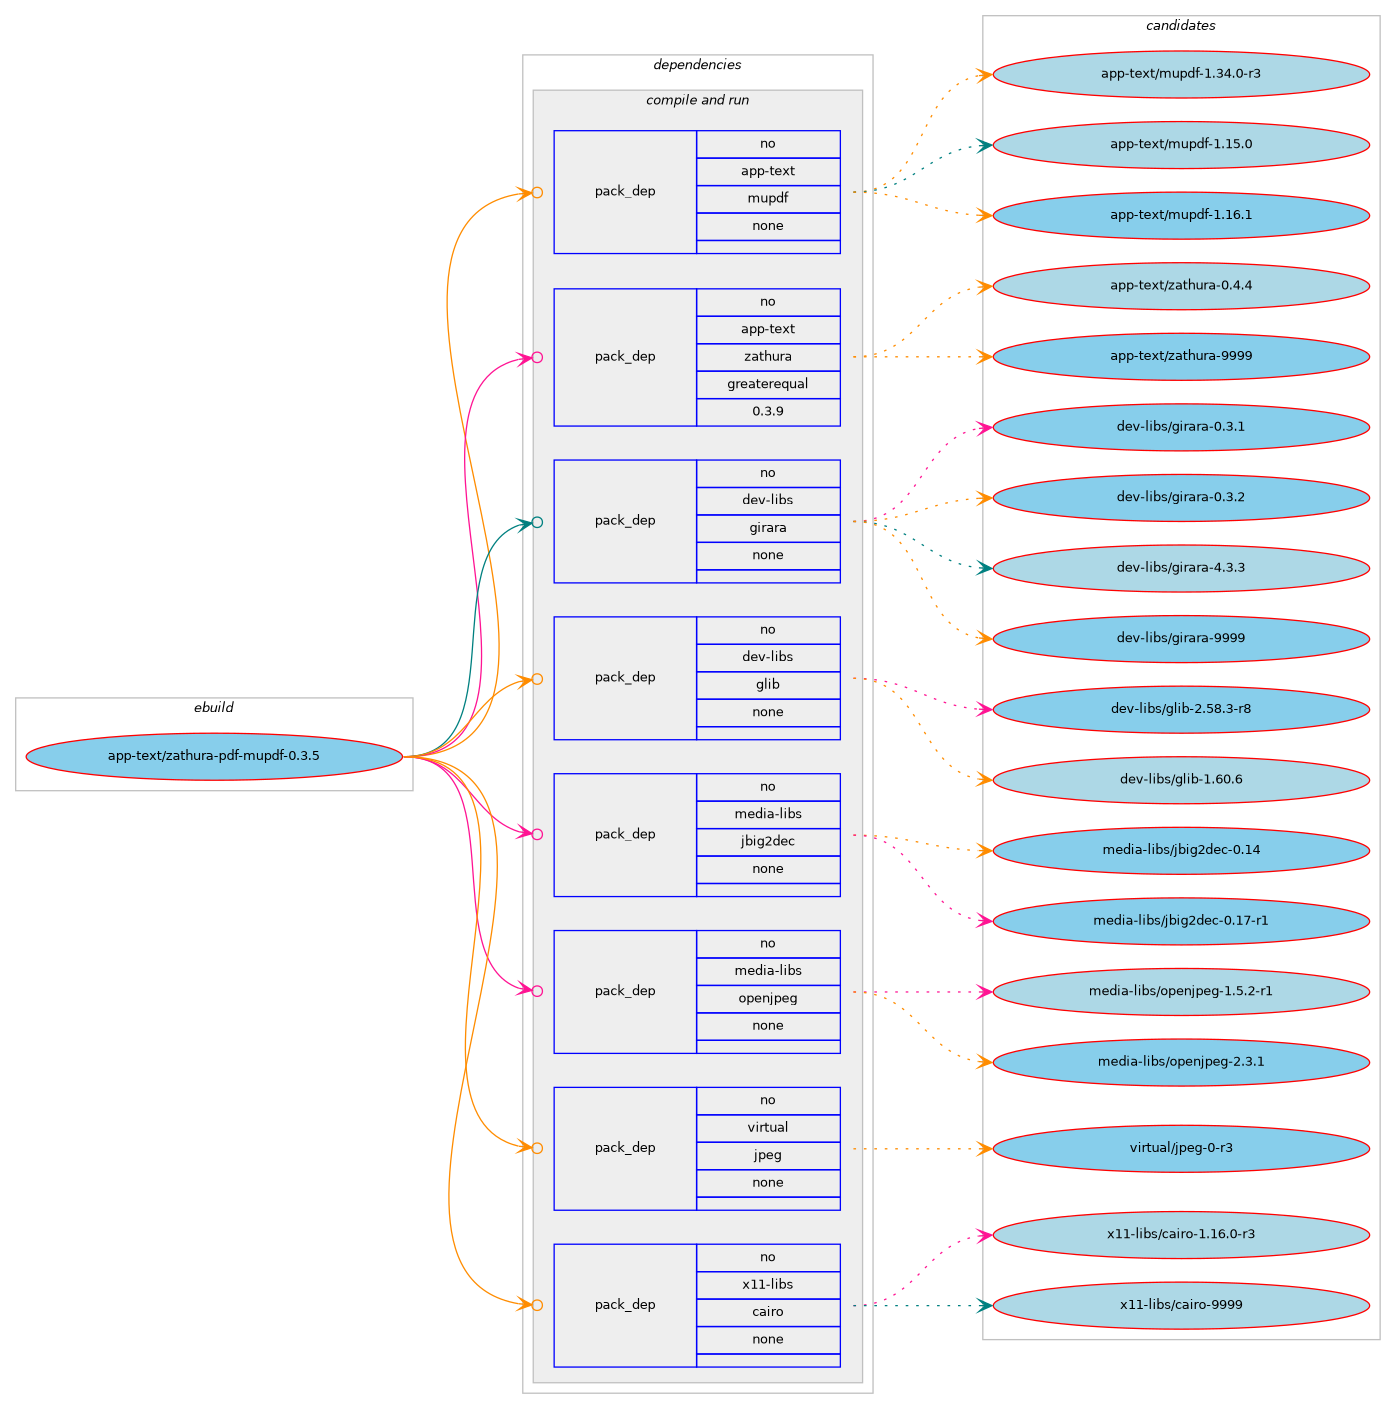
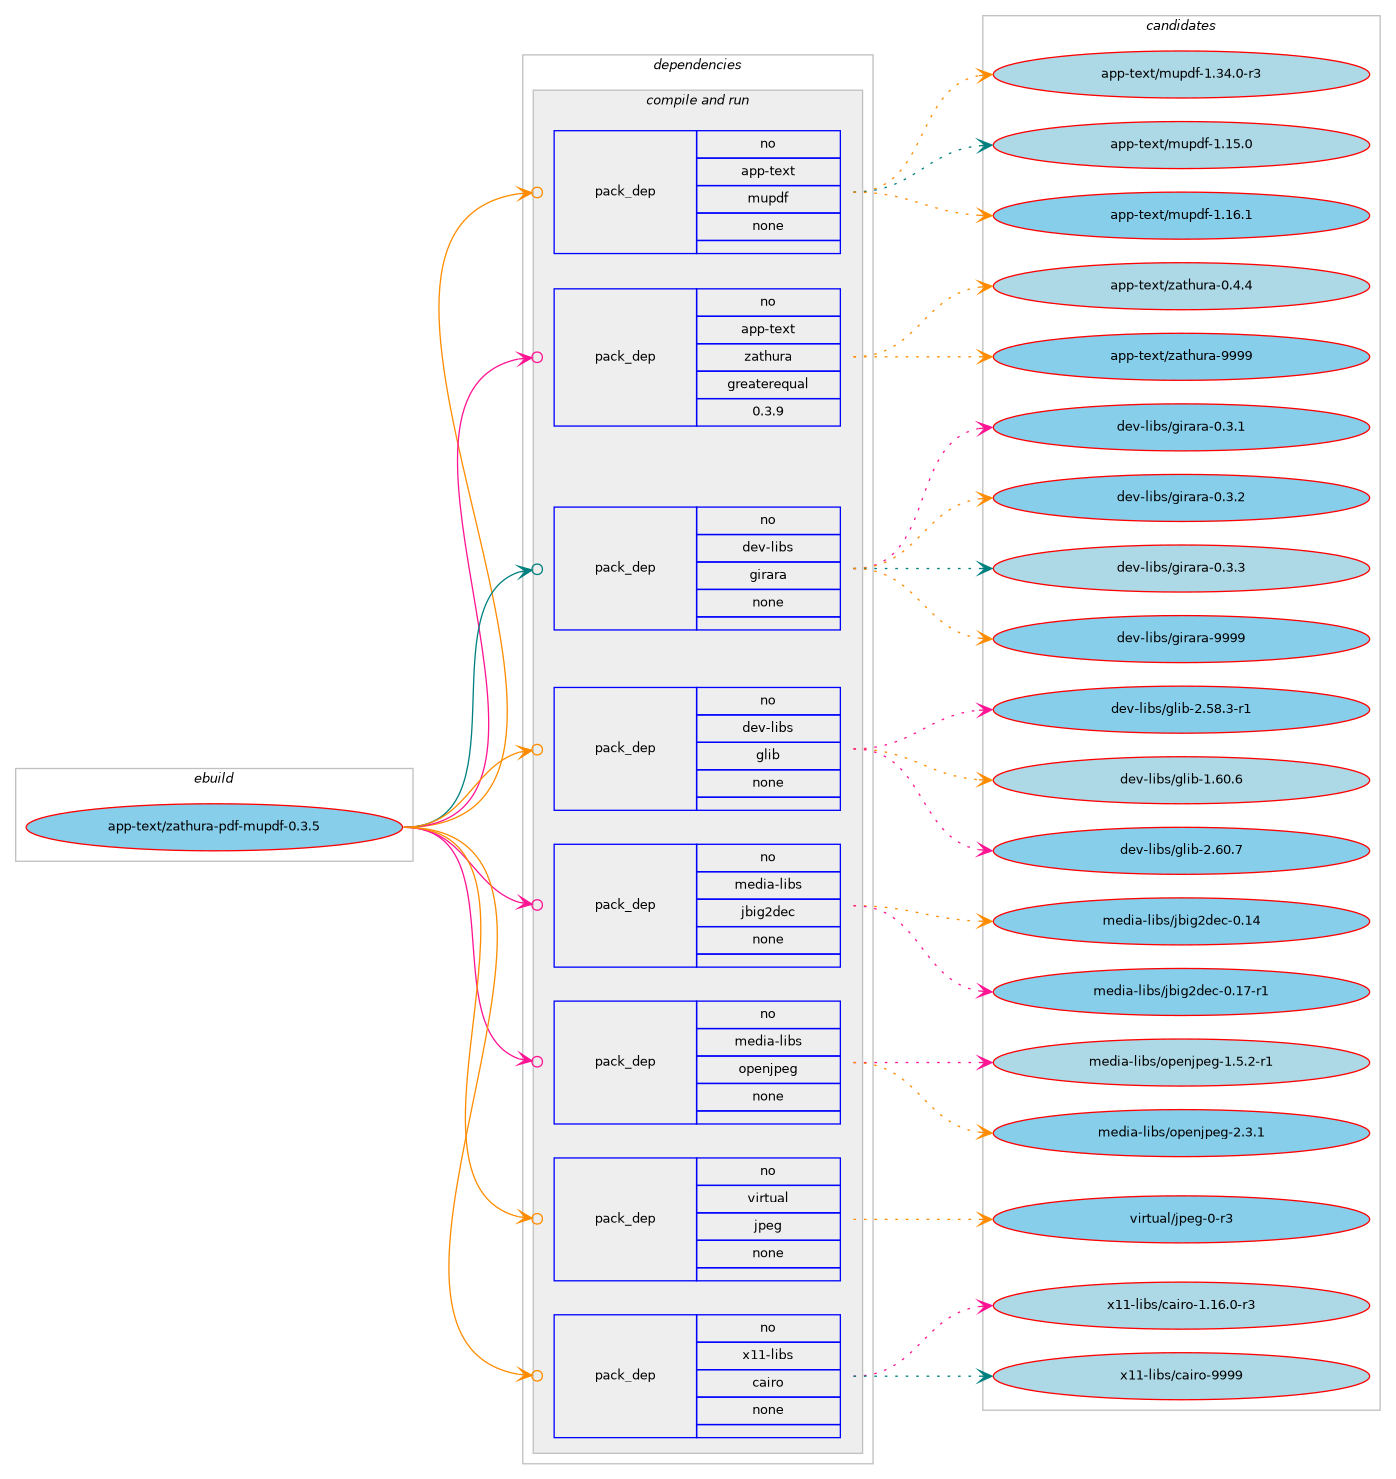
node "dev-libs/girara-4.3.3": label "dev-libs/girara-4.3.3" -> "dev-libs/girara-0.3.3"
node "dev-libs/glib-2.58.3-r8": label "dev-libs/glib-2.58.3-r8" -> "dev-libs/glib-2.58.3-r1"
node "dev-libs/glib-2.60.7": added
